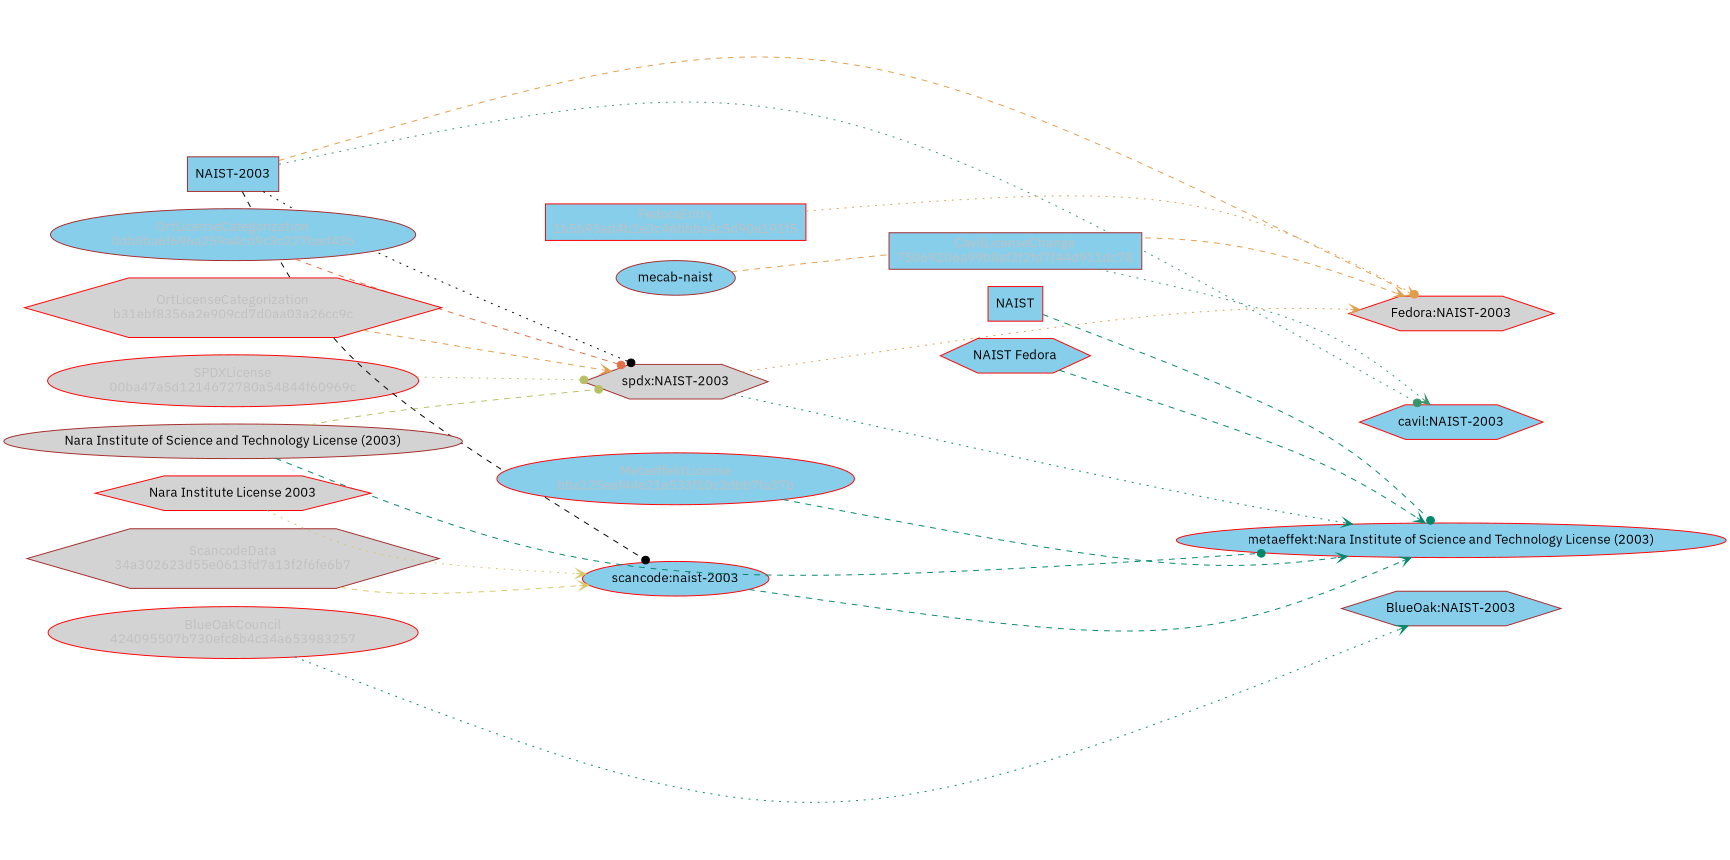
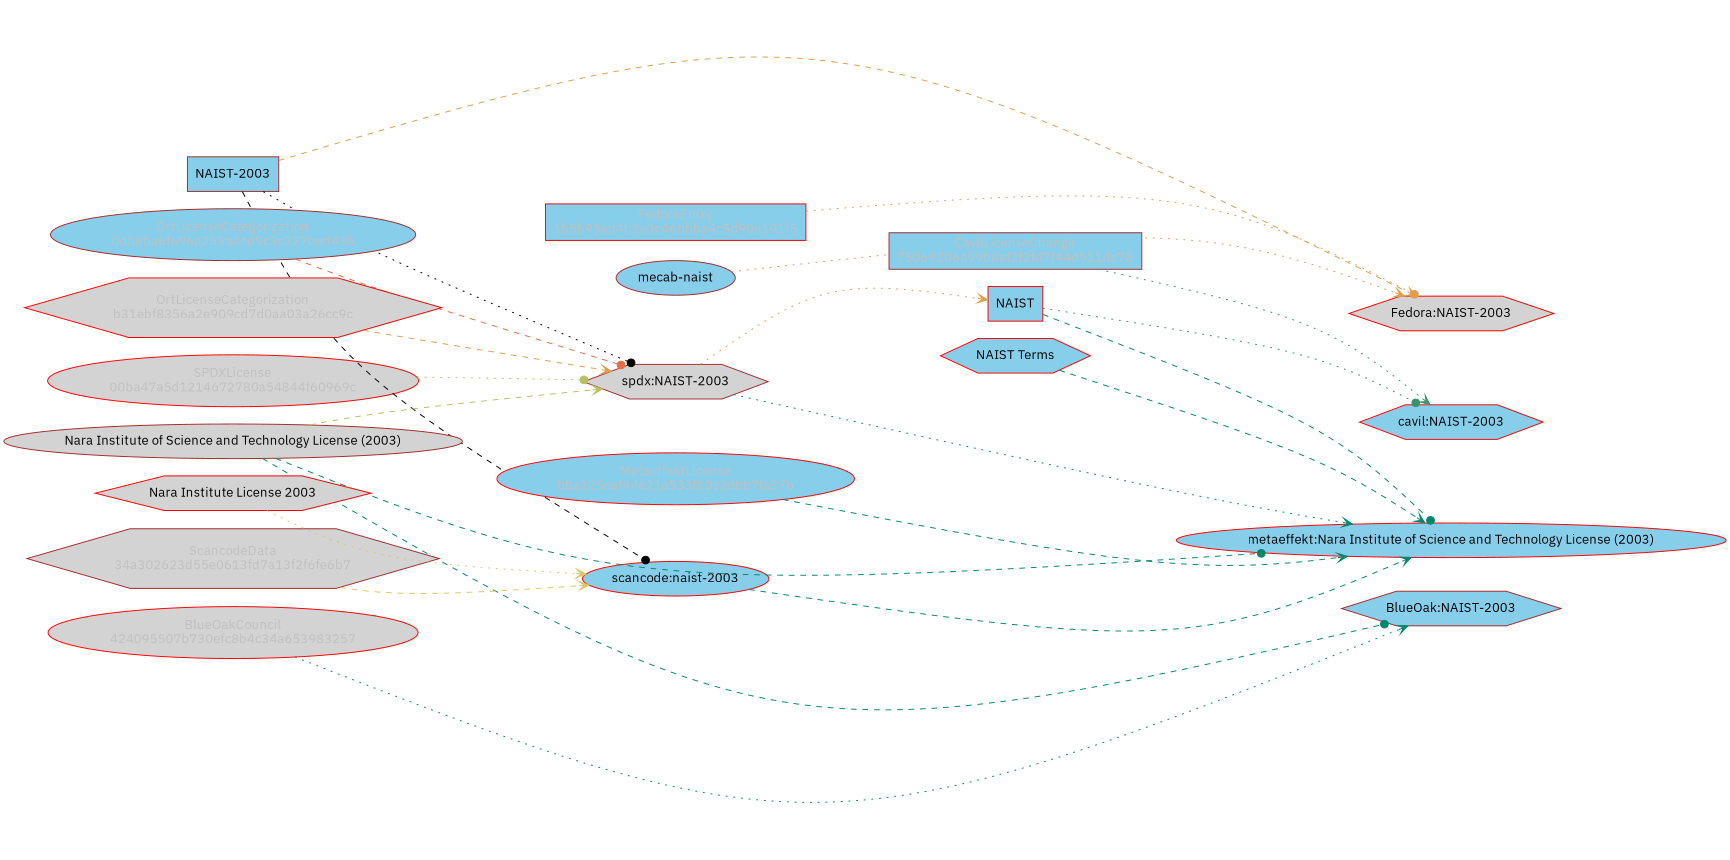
edge "NAIST-2003" -> "cavil:NAIST-2003": now "NAIST" -> "cavil:NAIST-2003"
edge "mecab-naist" -> "Fedora:NAIST-2003": style dashed -> dotted
edge "spdx:NAIST-2003" -> "Fedora:NAIST-2003": now "spdx:NAIST-2003" -> "NAIST"
node "NAIST Fedora": label "NAIST Fedora" -> "NAIST Terms"
edge "Nara Institute of Science and Technology License (2003)" -> "spdx:NAIST-2003": arrowhead dot -> vee
edge "Nara Institute of Science and Technology License (2003)" -> "BlueOak:NAIST-2003": added
